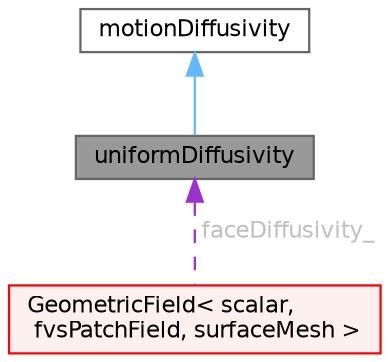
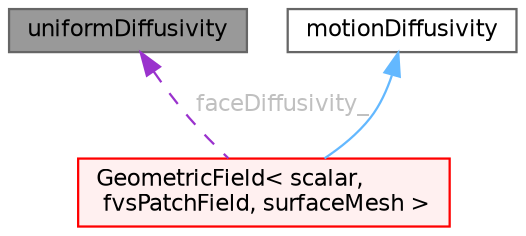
edge "uniformDiffusivity" -> "motionDiffusivity": now "GeometricField< scalar, fvsPatchField, surfaceMesh >" -> "motionDiffusivity"
